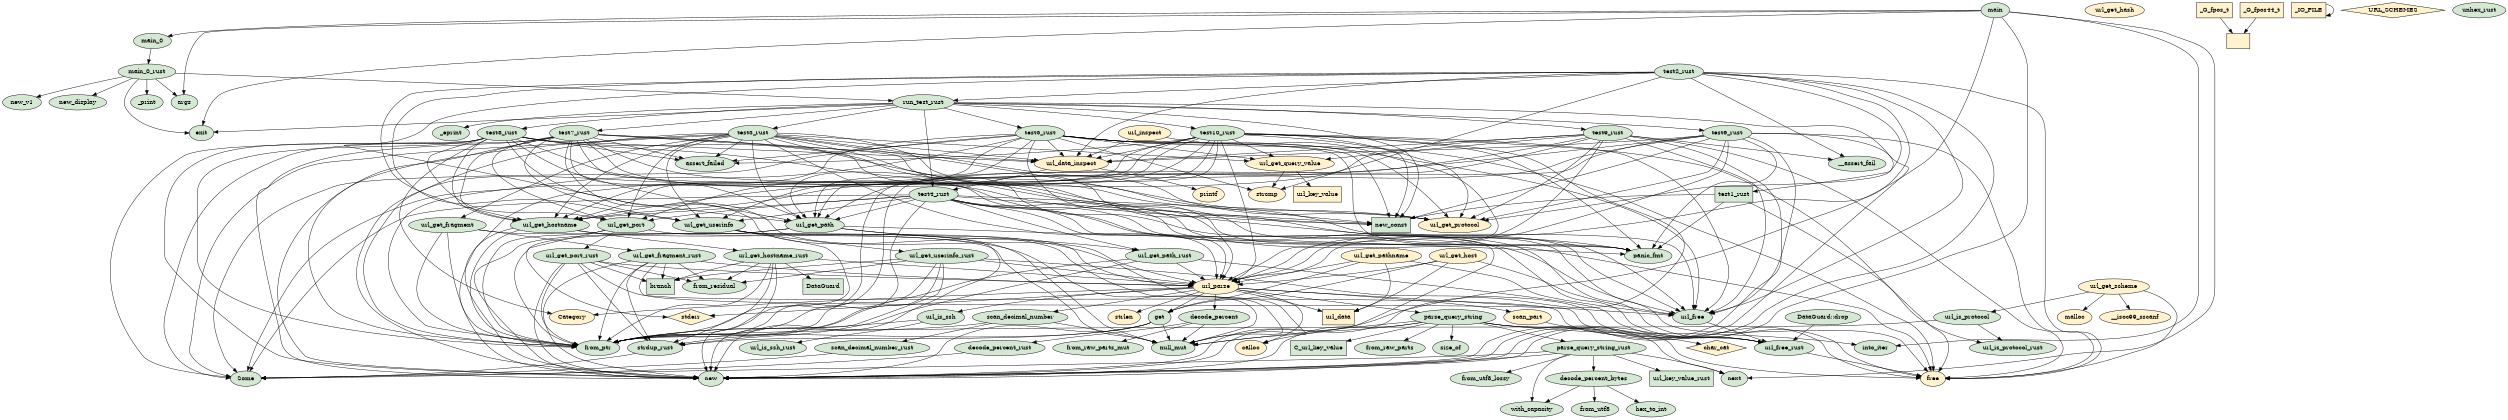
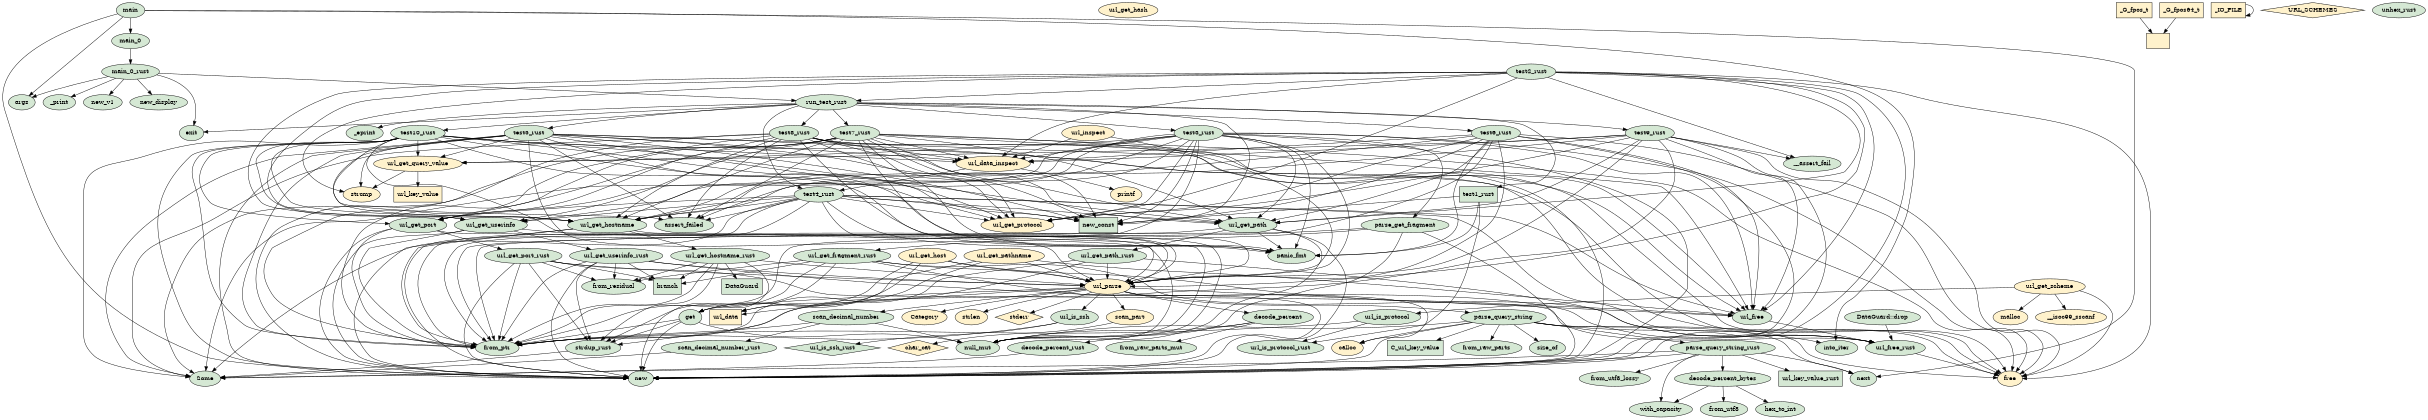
node "_G_fpos44_t": label "_G_fpos44_t" -> "_G_fpos64_t"
edge "main" -> "exit": removed
edge "test10_rust" -> "url_free": removed
node "url_get_fragment": label "url_get_fragment" -> "parse_get_fragment"
edge "test4_rust" -> "url_get_path_rust": now "test4_rust" -> "assert_failed"
edge "test8_rust" -> "Category": now "test8_rust" -> "url_get_protocol"
edge "main" -> "null_mut": removed
edge "url_get_port" -> "stderr": now "url_get_port" -> "new"
node "url_is_ssh_rust": shape ellipse -> diamond
